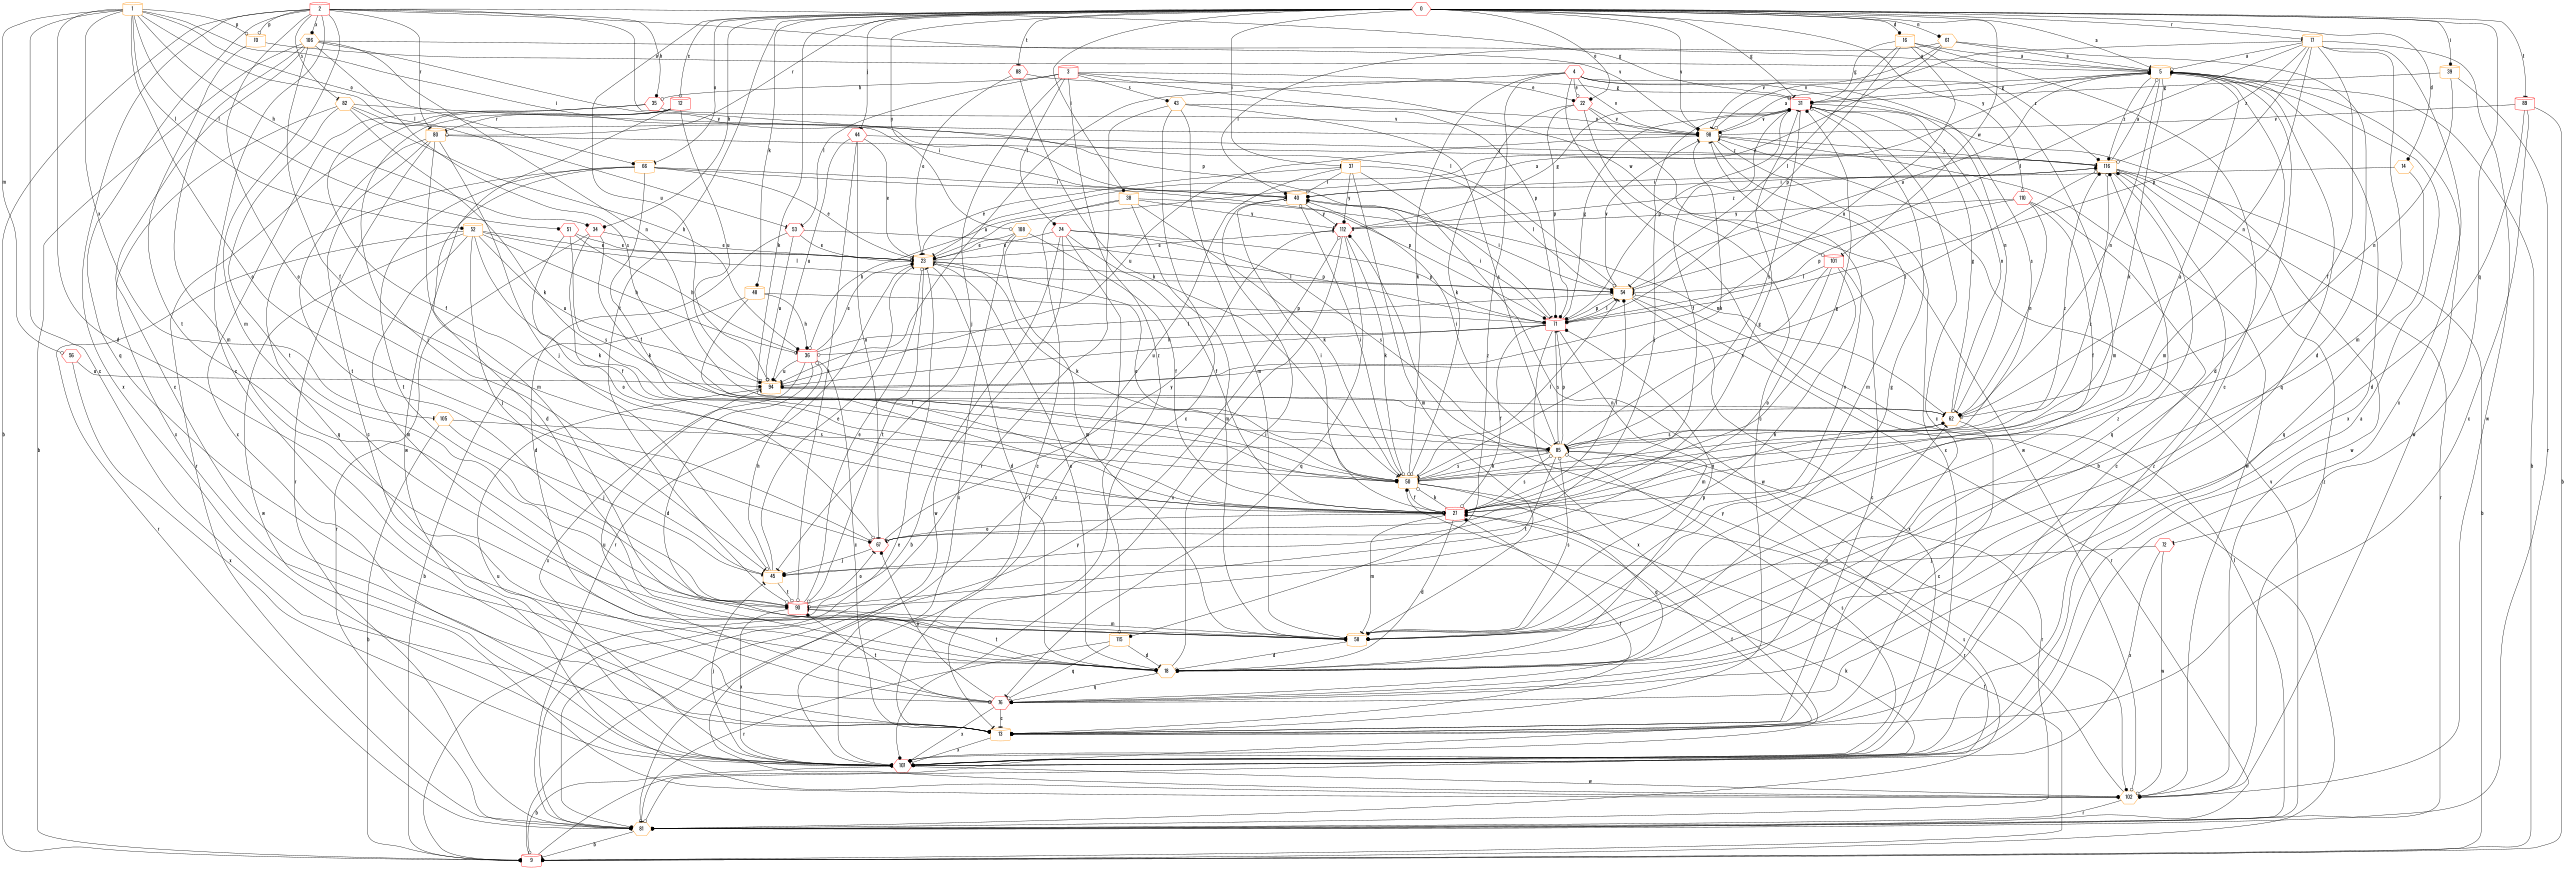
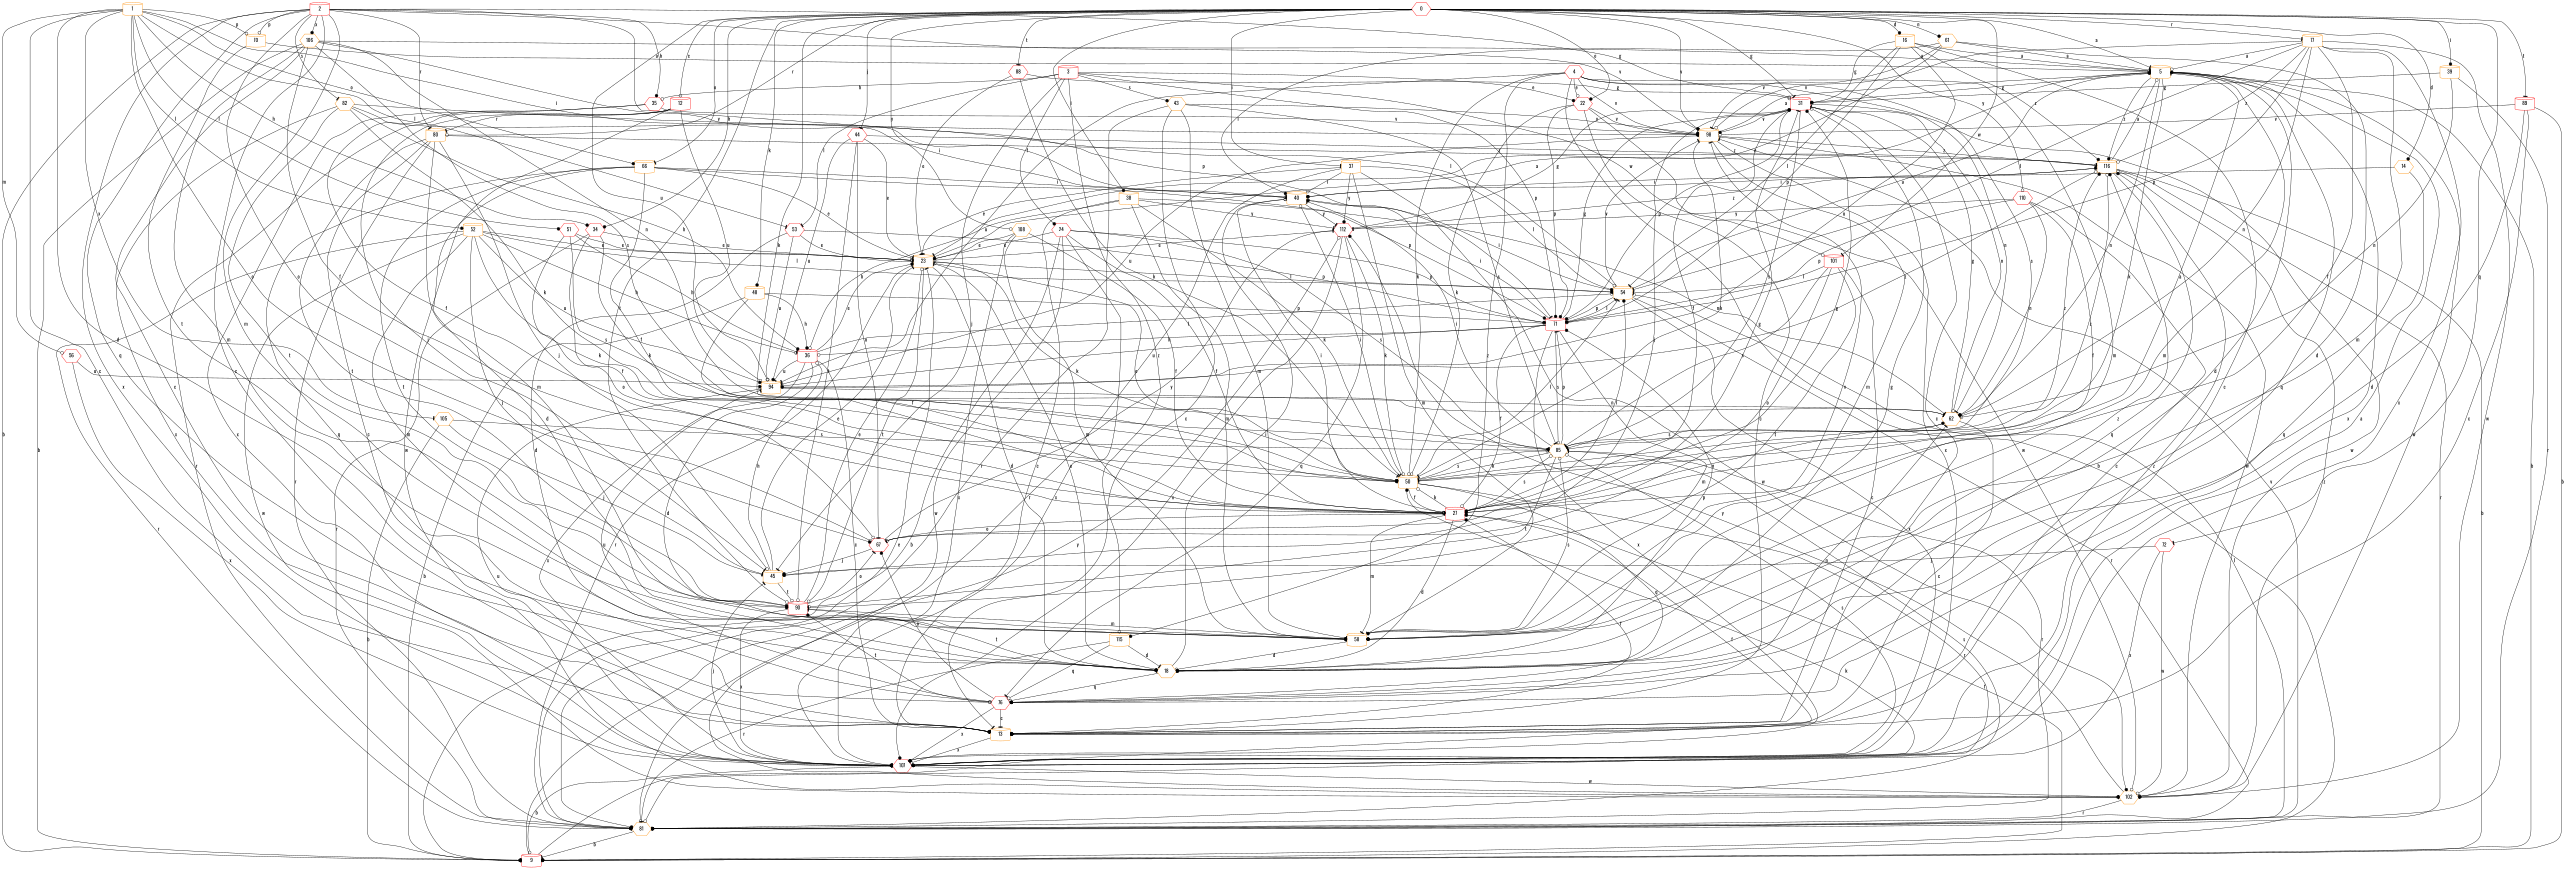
edge "101" -> "90": label "k" -> "t"
